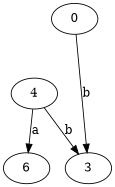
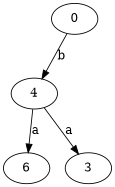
edge "0" -> "3": now "0" -> "4"
edge "4" -> "3": label "b" -> "a"
